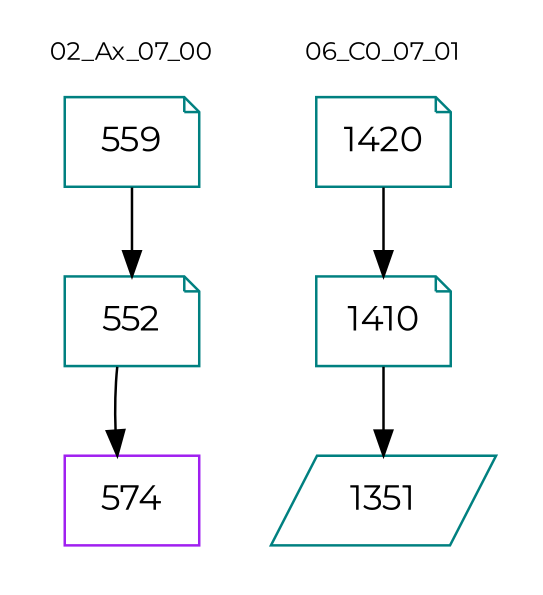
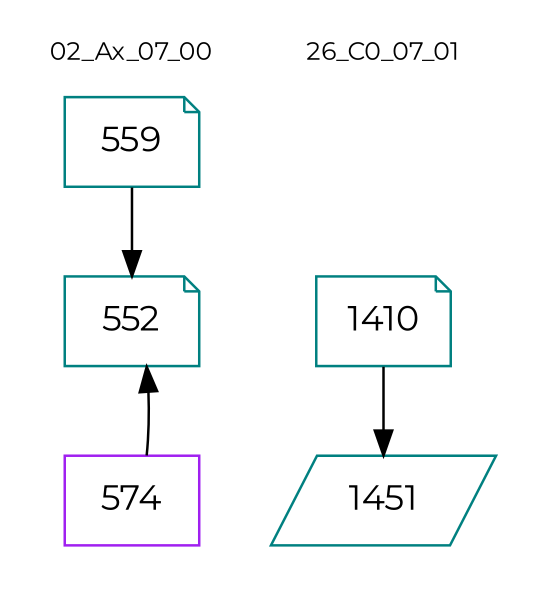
cluster "06_C0_07_01": label "06_C0_07_01" -> "26_C0_07_01"
node "1420": removed
edge "552" -> "574": reversed
node "1351": label "1351" -> "1451"
